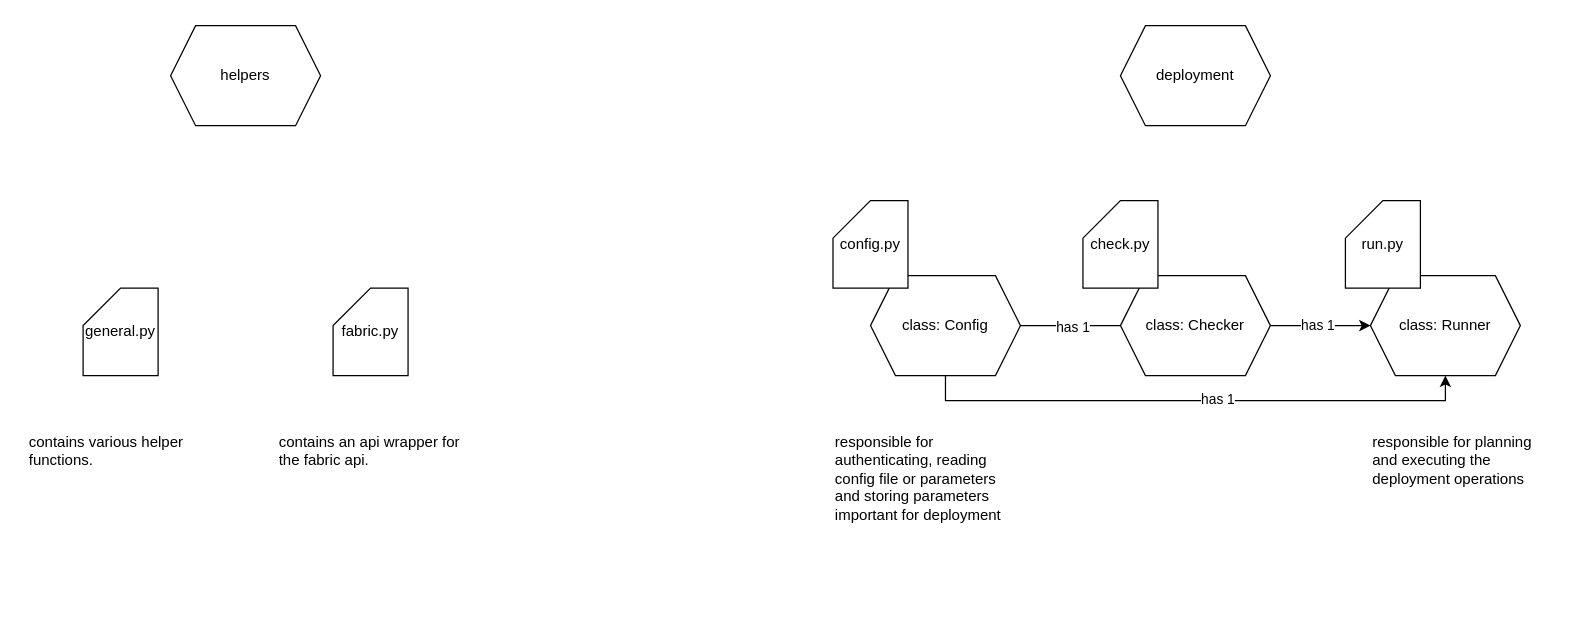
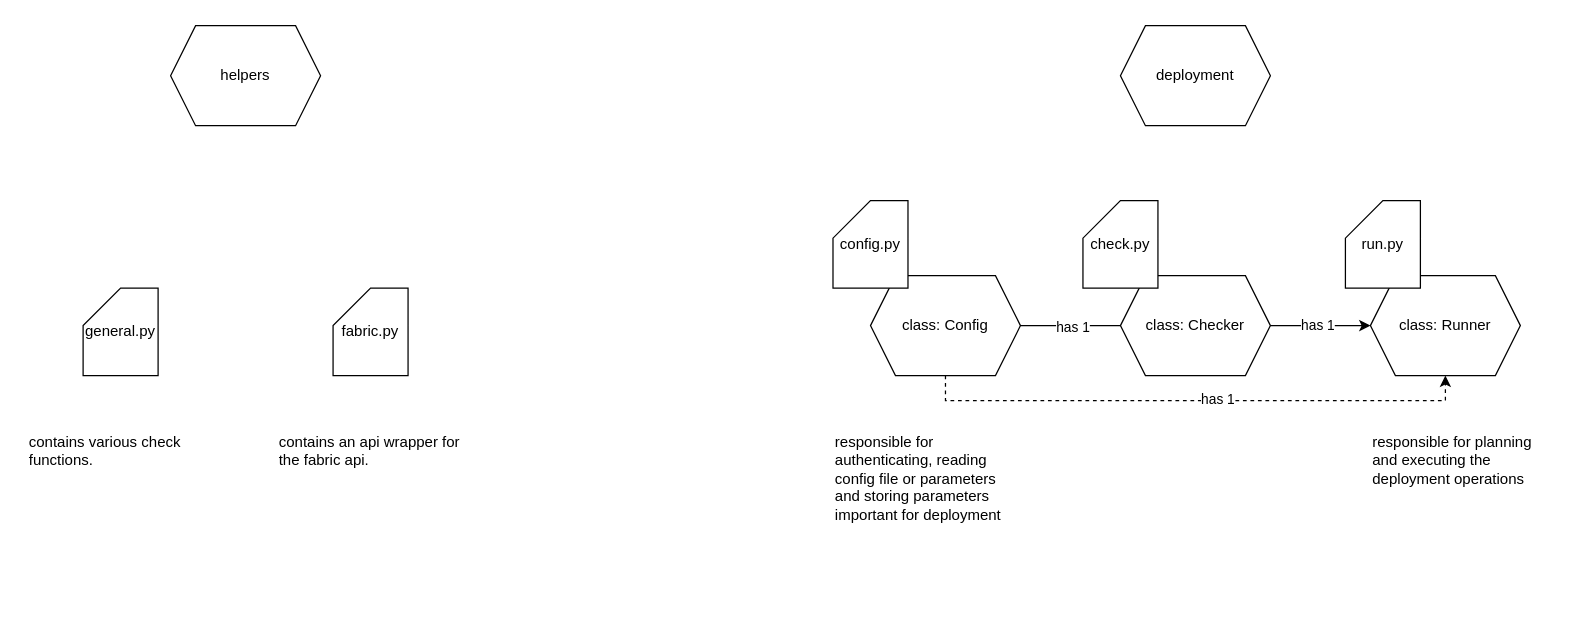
edge "class: Config" -> "class: Runner": style solid -> dashed
node "contains various helper functions.": label "contains various helper functions." -> "contains various check functions."
